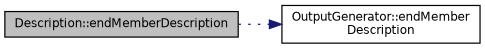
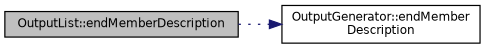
node "Description::endMemberDescription": label "Description::endMemberDescription" -> "OutputList::endMemberDescription"
